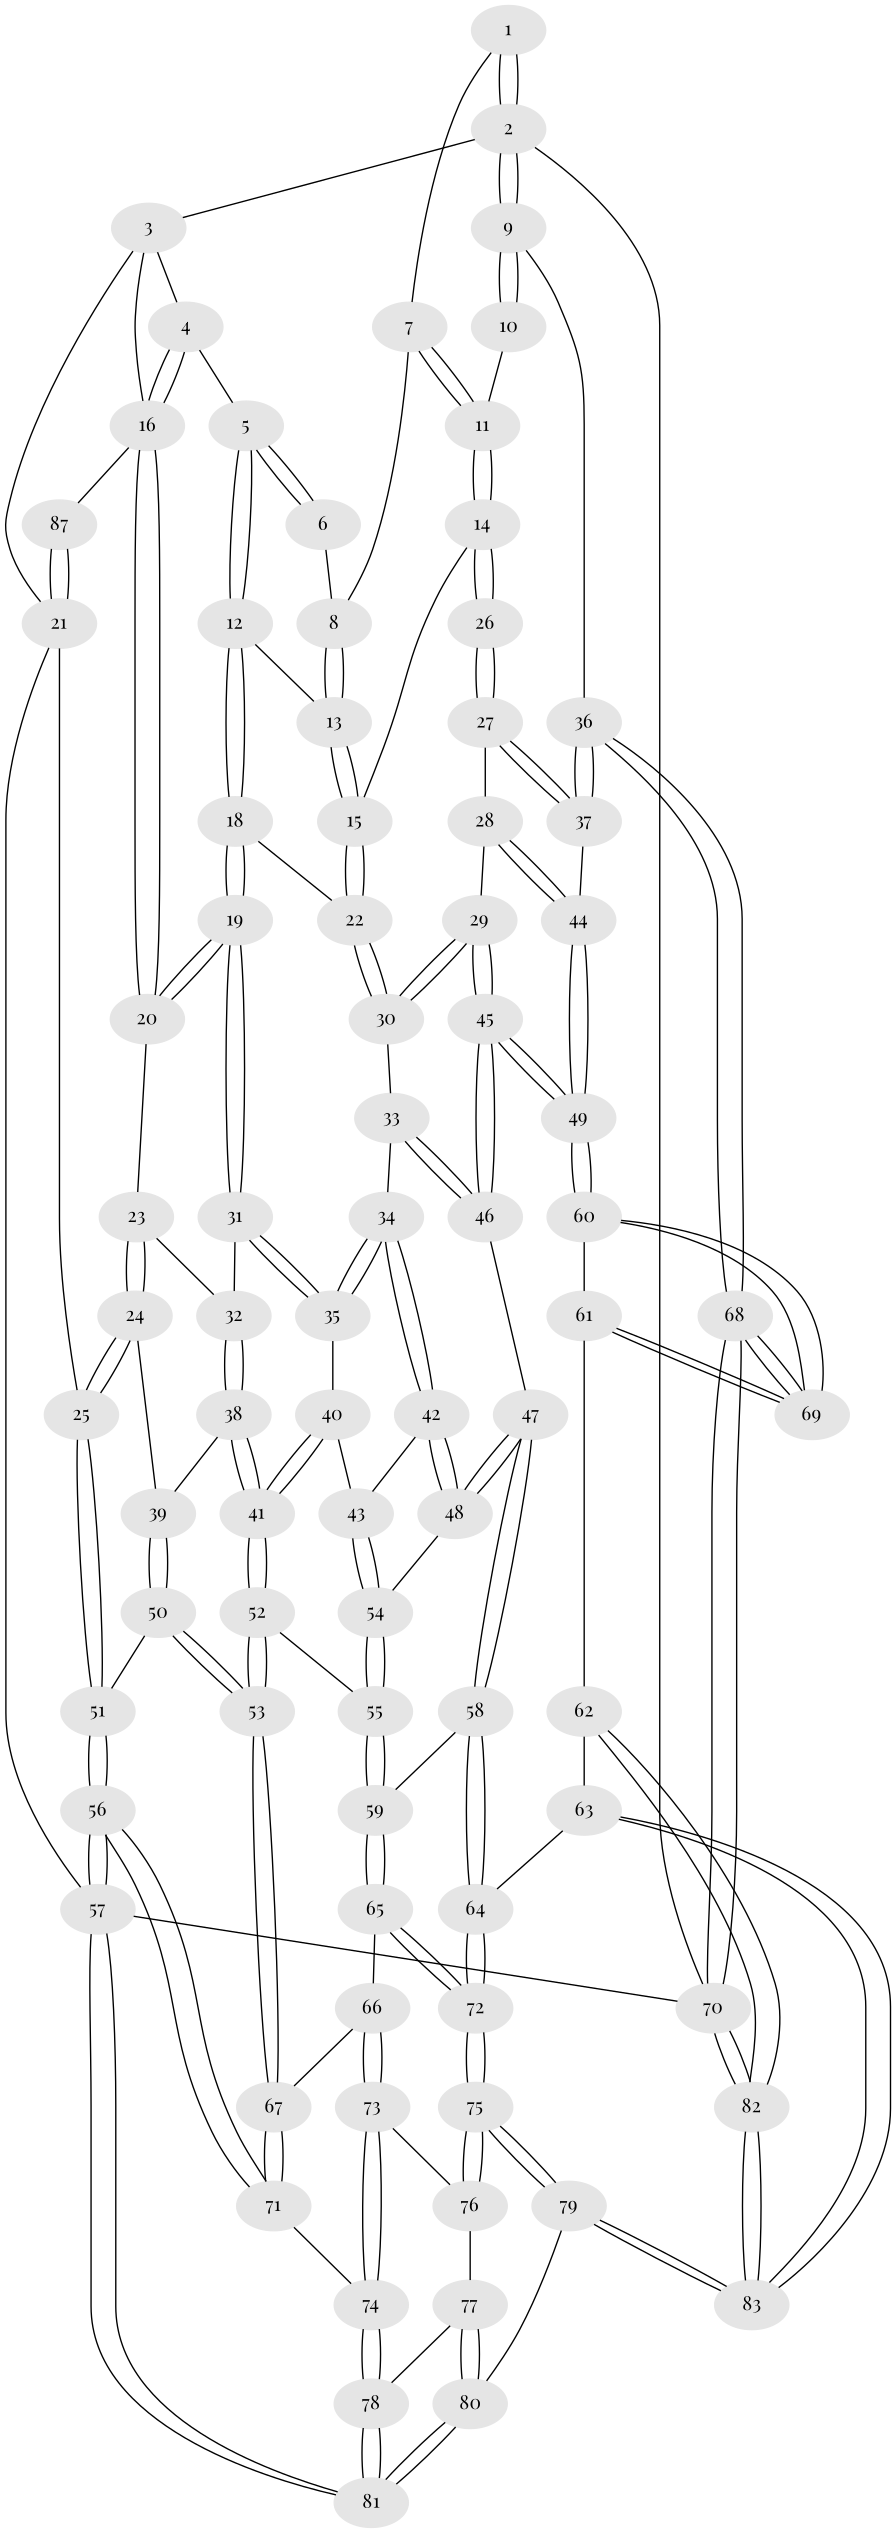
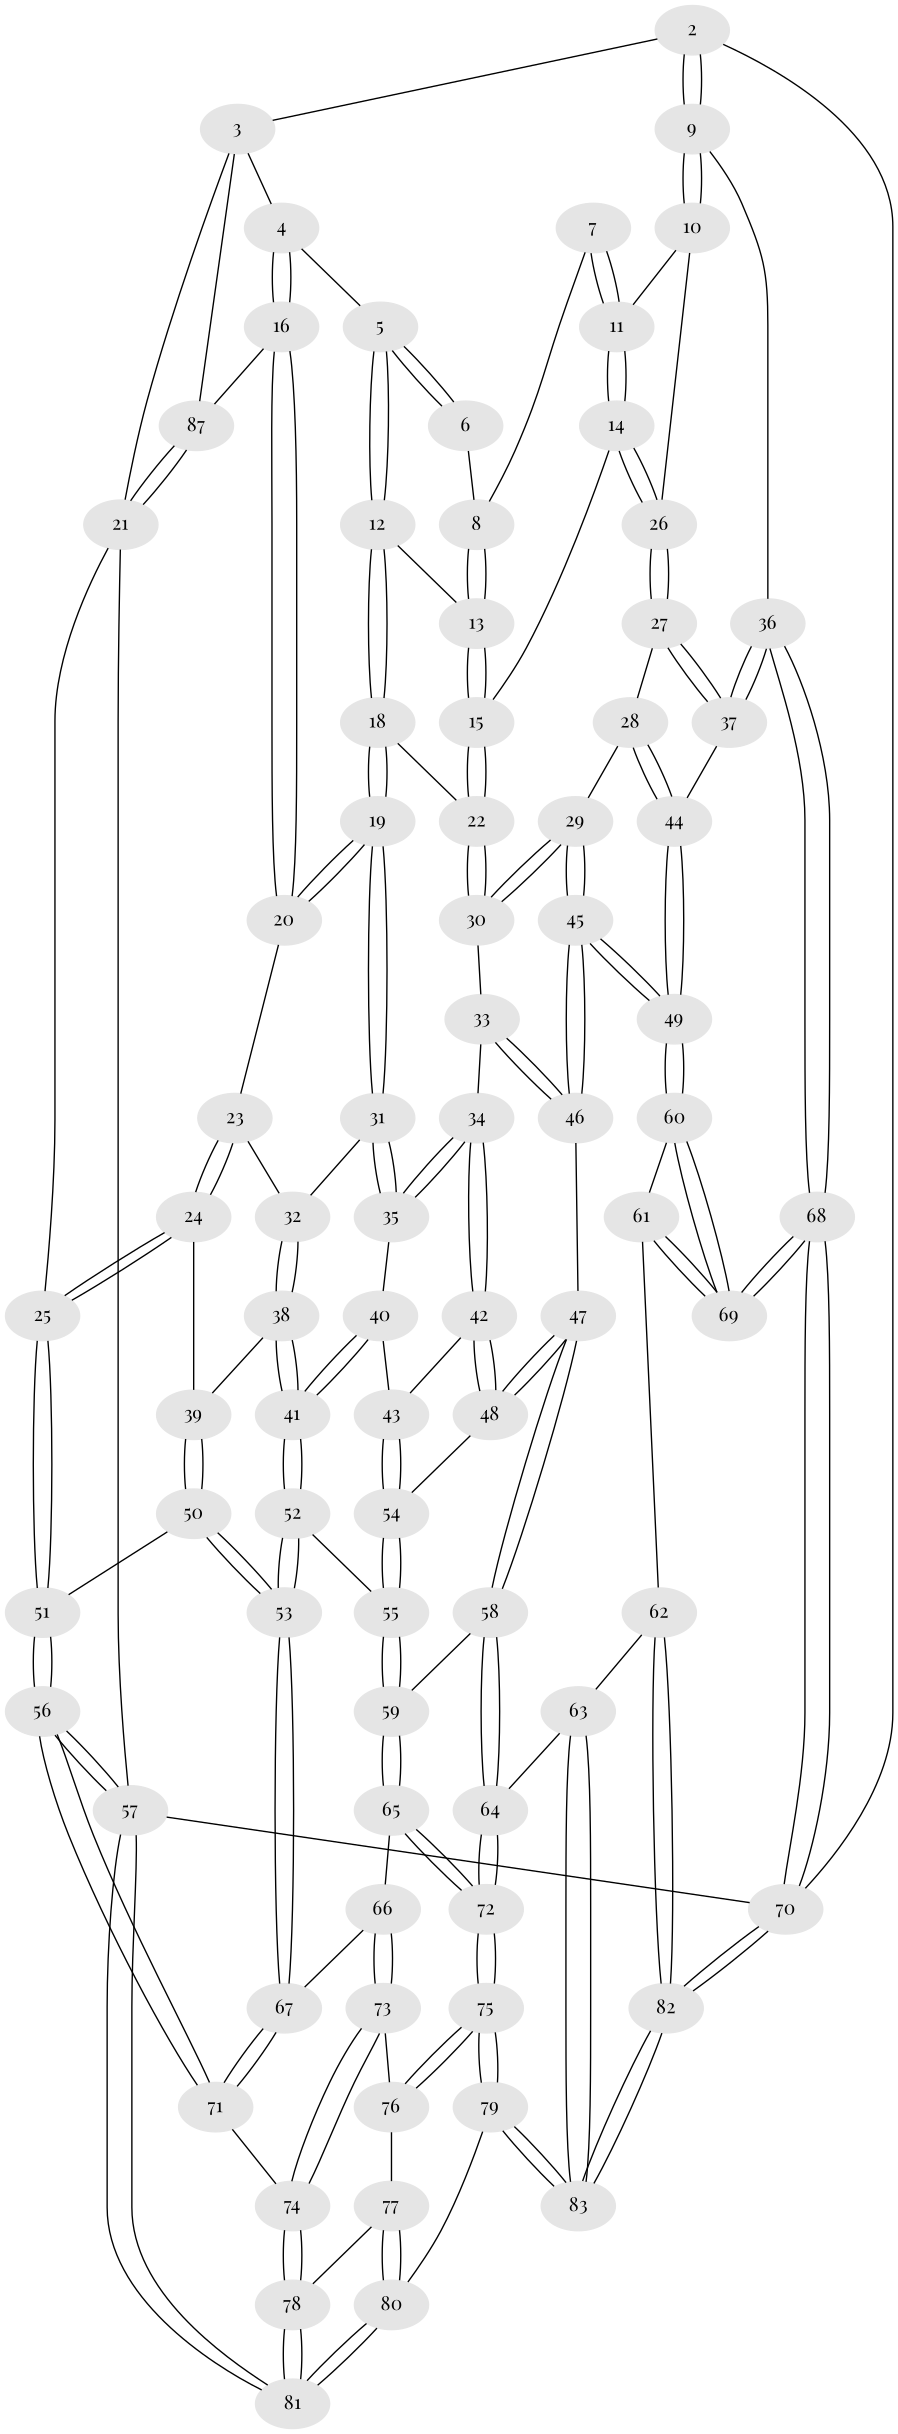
node "1": removed
edge "3" -- "16": now "3" -- "87"
edge "10" -- "26": added
